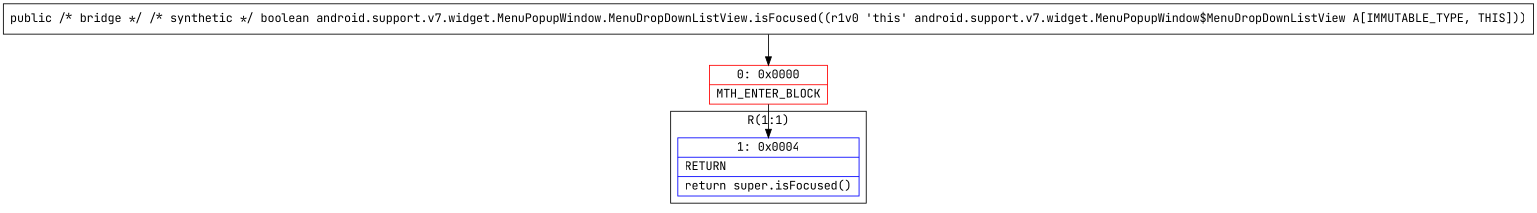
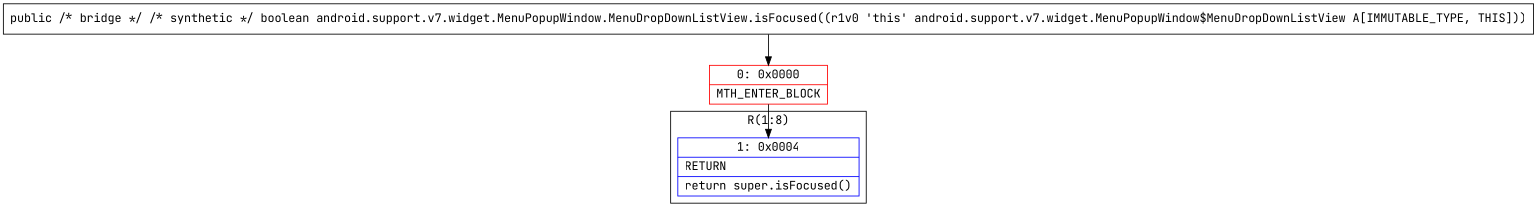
cluster "R(1:1)": label "R(1:1)" -> "R(1:8)"
